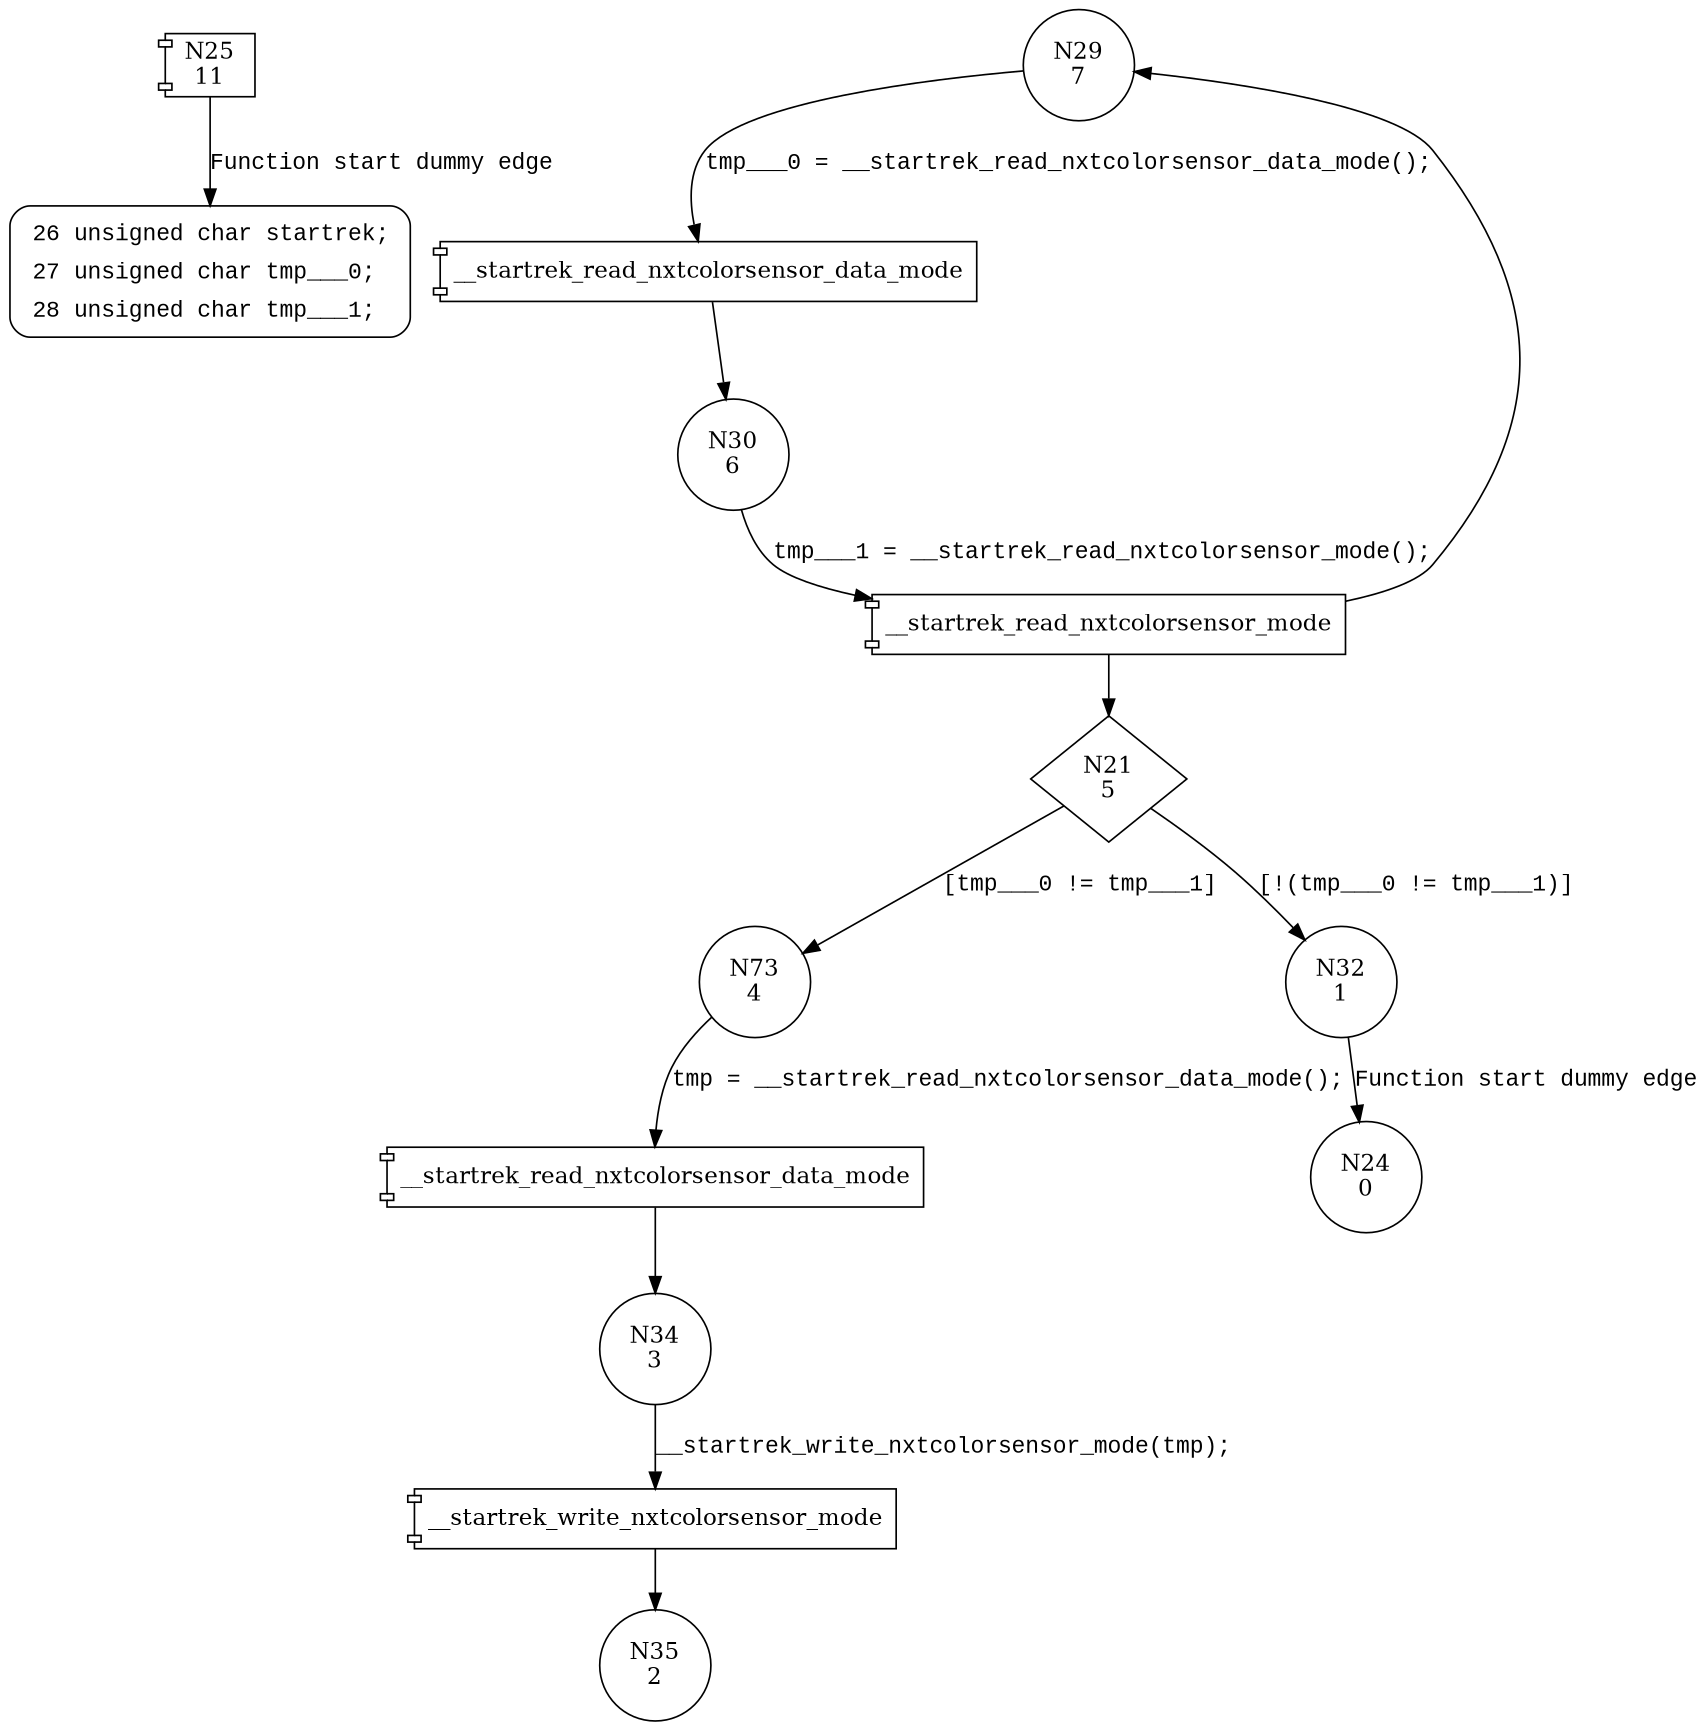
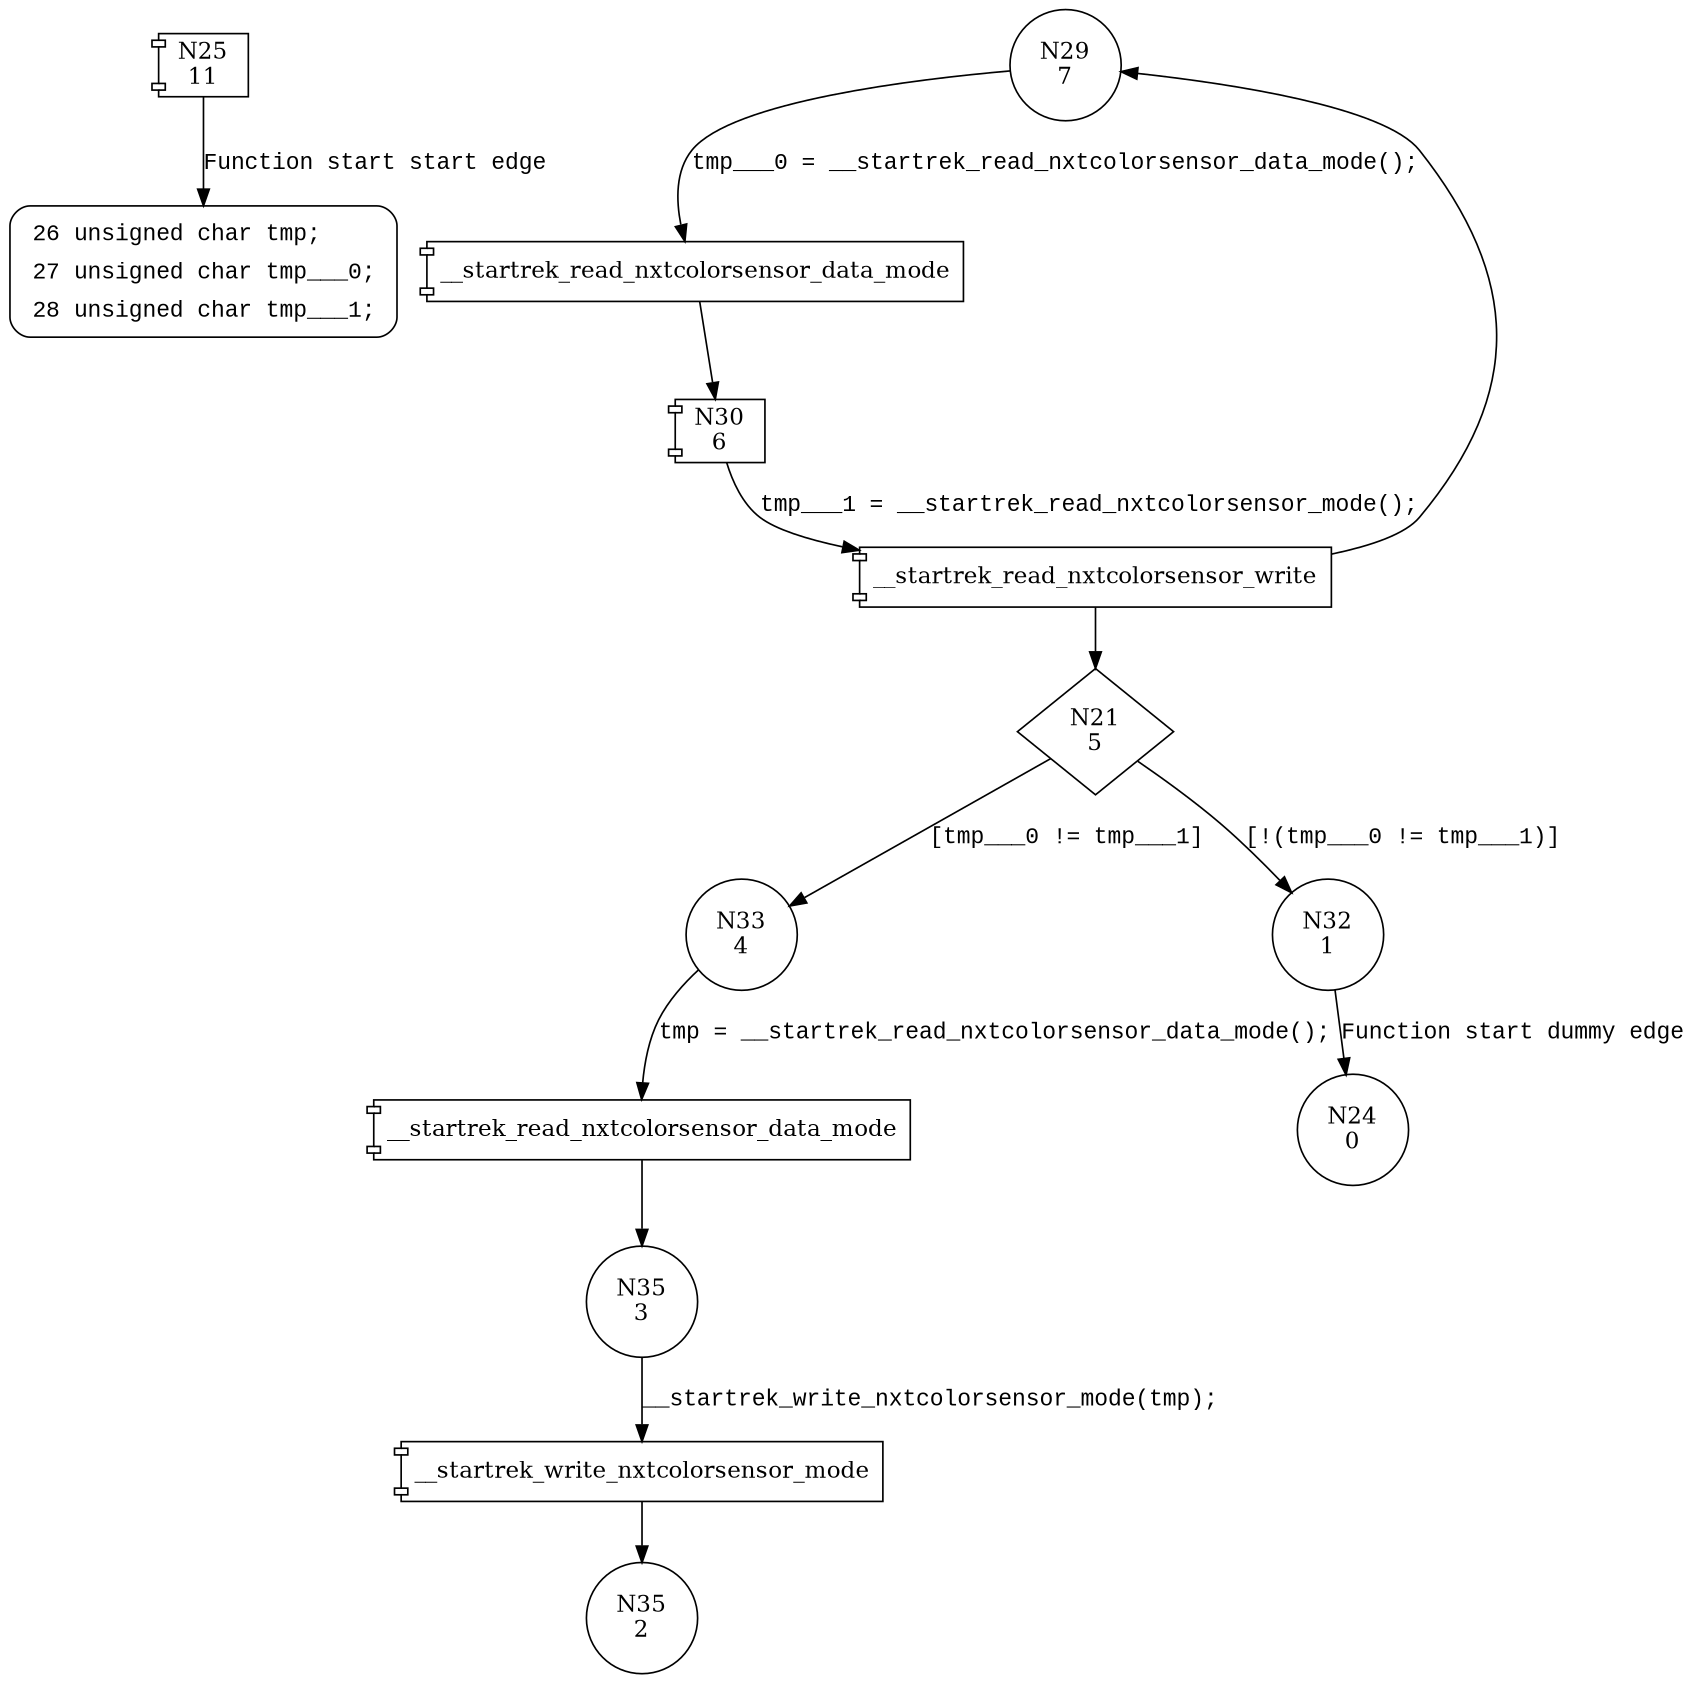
edge "N25 11" -> "26": label "Function start dummy edge" -> "Function start start edge"
node "26": text "unsigned char startrek;" -> "unsigned char tmp;"
node "N30 6": shape circle -> component
node "__startrek_read_nxtcolorsensor_mode": label "__startrek_read_nxtcolorsensor_mode" -> "__startrek_read_nxtcolorsensor_write"
node "N73 4": label "N73 4" -> "N33 4"
node "N34 3": label "N34 3" -> "N35 3"
